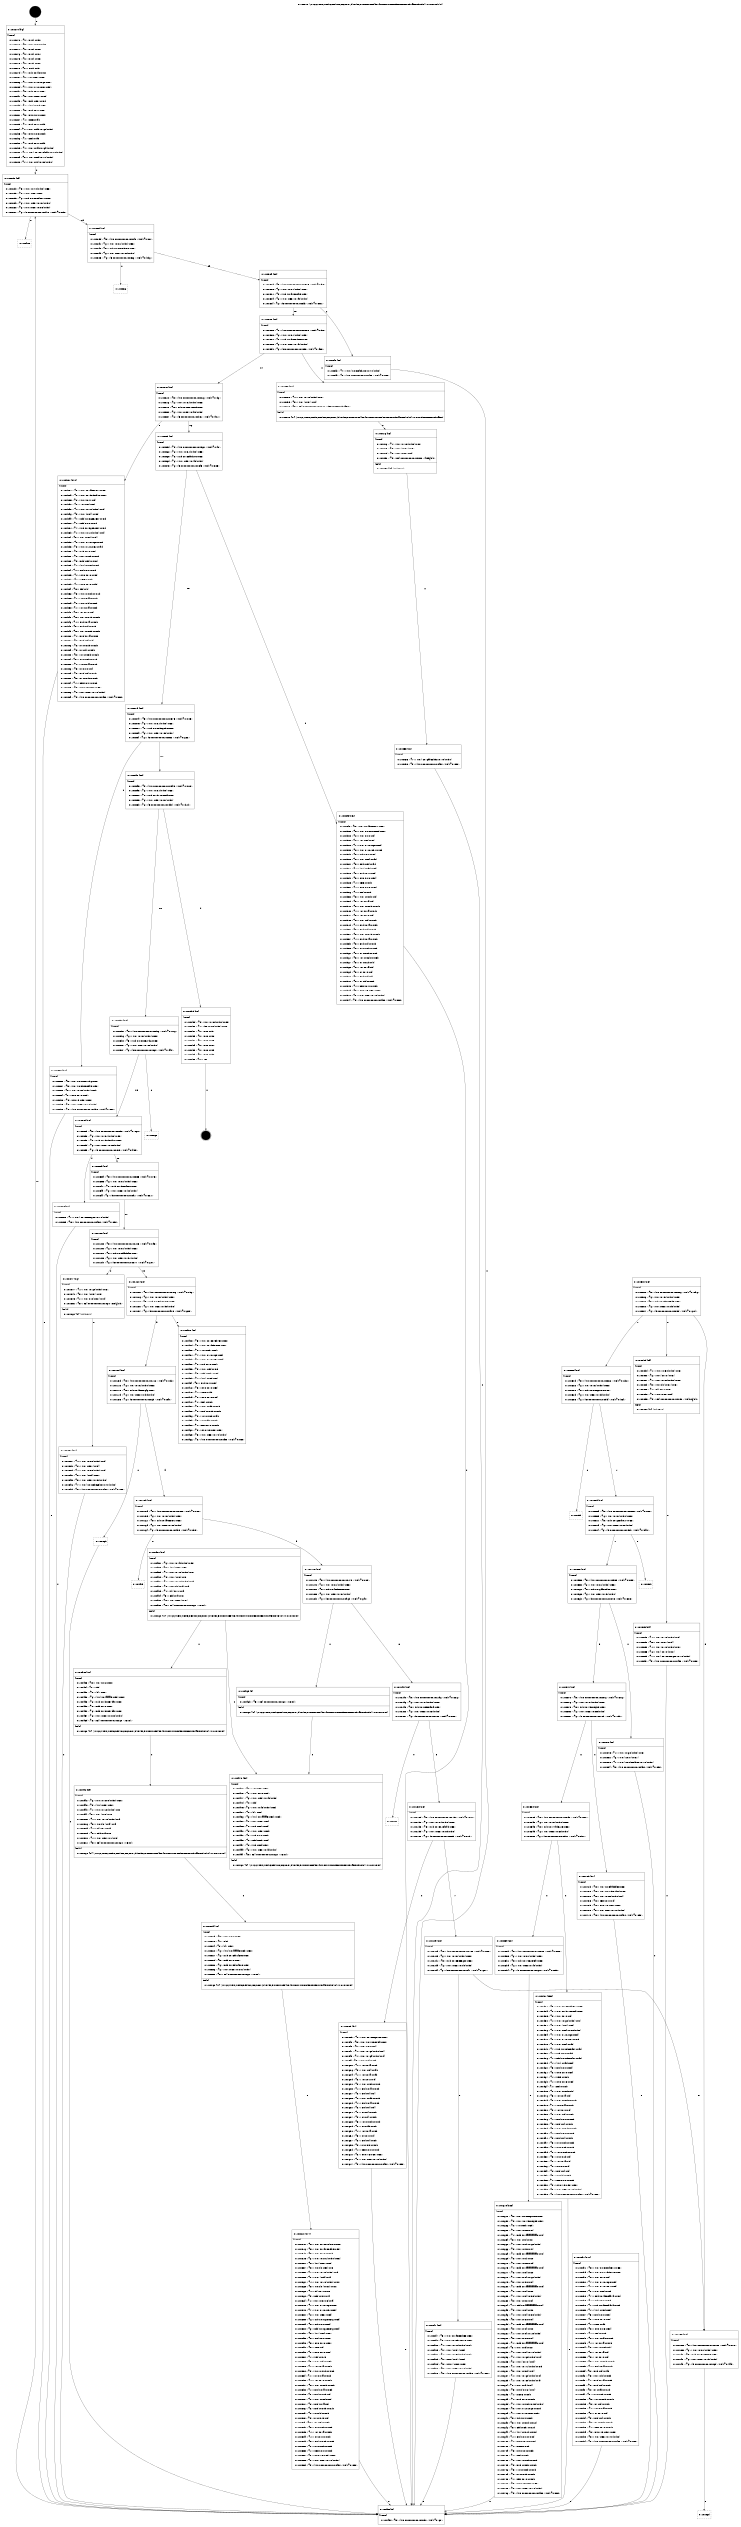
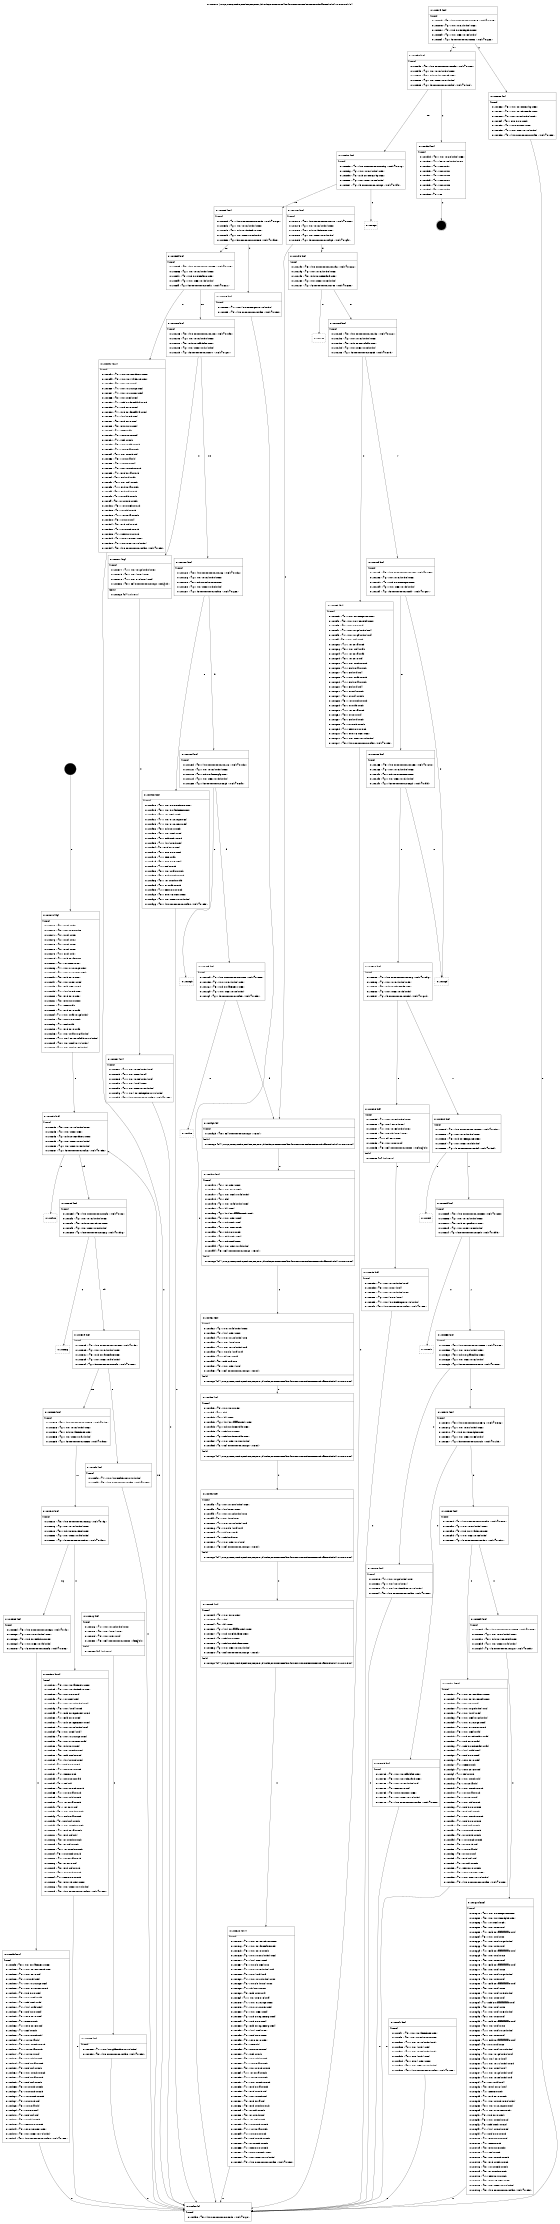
edge "0x4013e9 [28]" -> "0x401c94 [144]": added, label "1"
node "0x401c3a [12]": removed
edge "0x40135d [28]" -> "0x401379 [28]": removed, label "15"
edge "0x401459 [28]" -> "0x401475 [28]": now "0x401459 [28]" -> "0x40196b [5]"
edge "0x4019a4 [38]" -> "0x401970 [52]": reversed
edge "0x401501 [28]" -> "0x4014e5 [28]": reversed
edge "0x40186b" -> "0x401f5c [5]": now "0x401918 [83]" -> "0x401f5c [5]"
edge "0x4014c9 [28]" -> "0x4018f7 [33]": now "0x4014c9 [28]" -> "0x401c6d"
